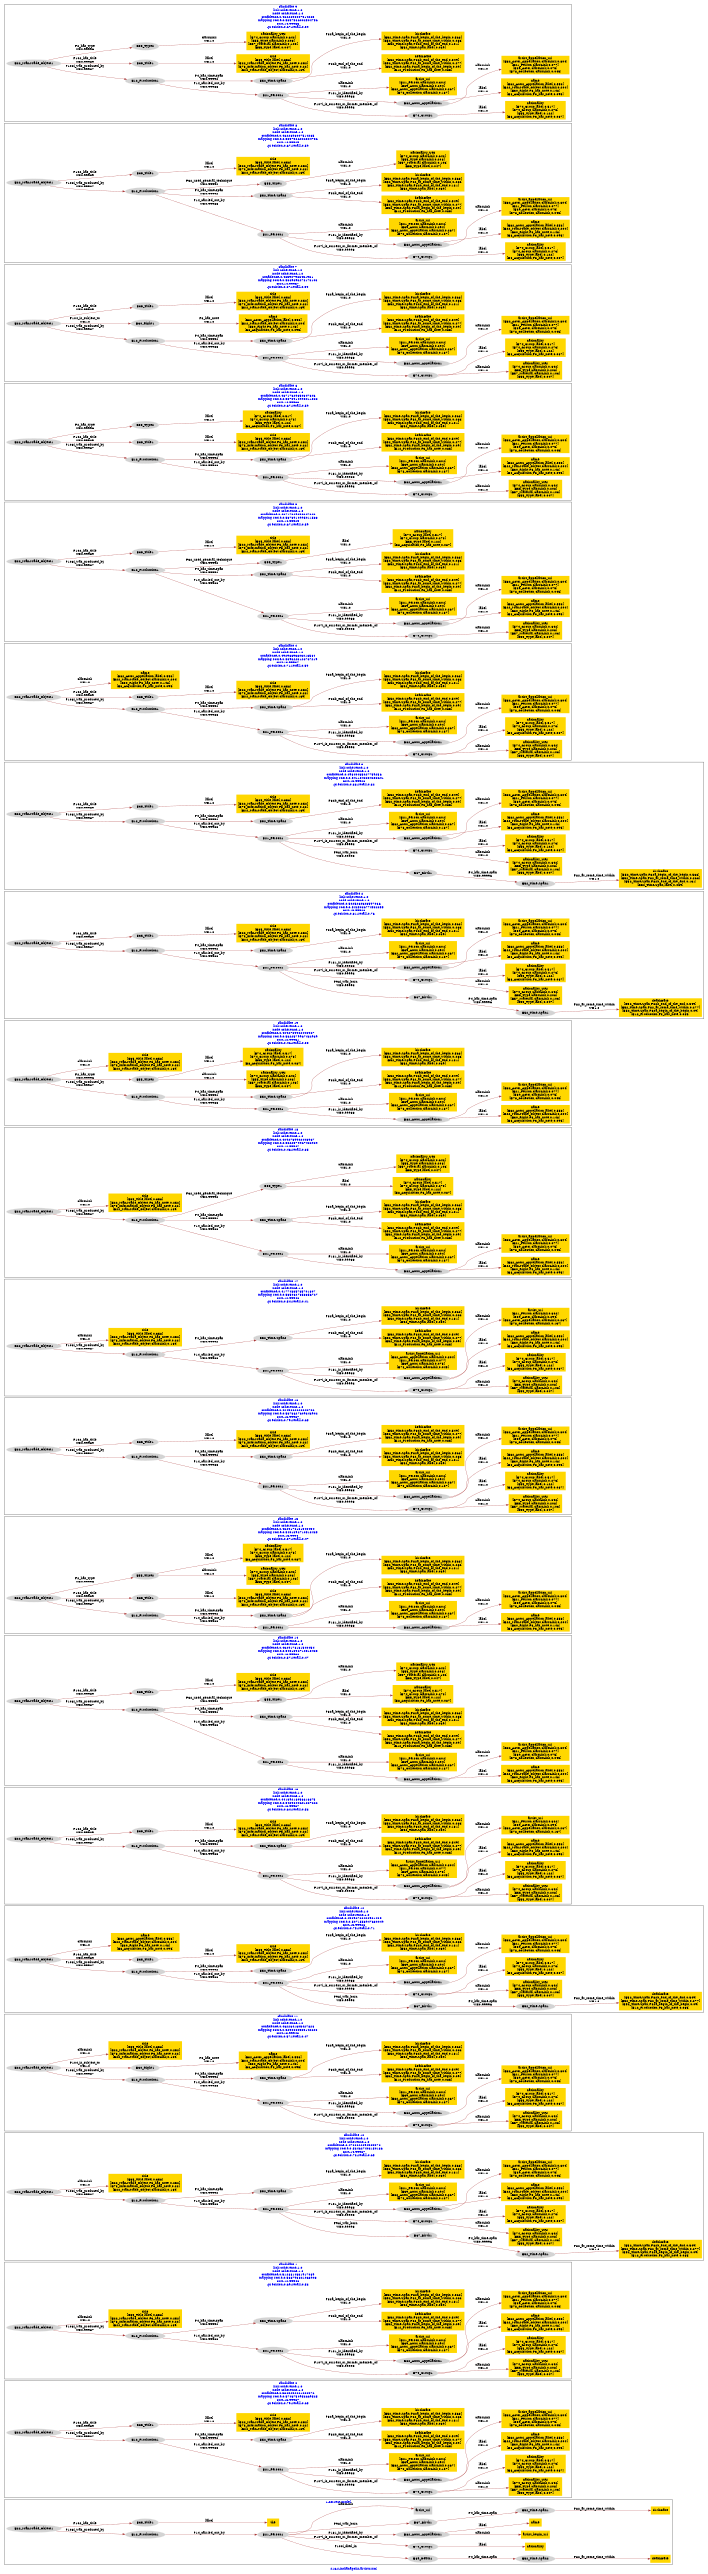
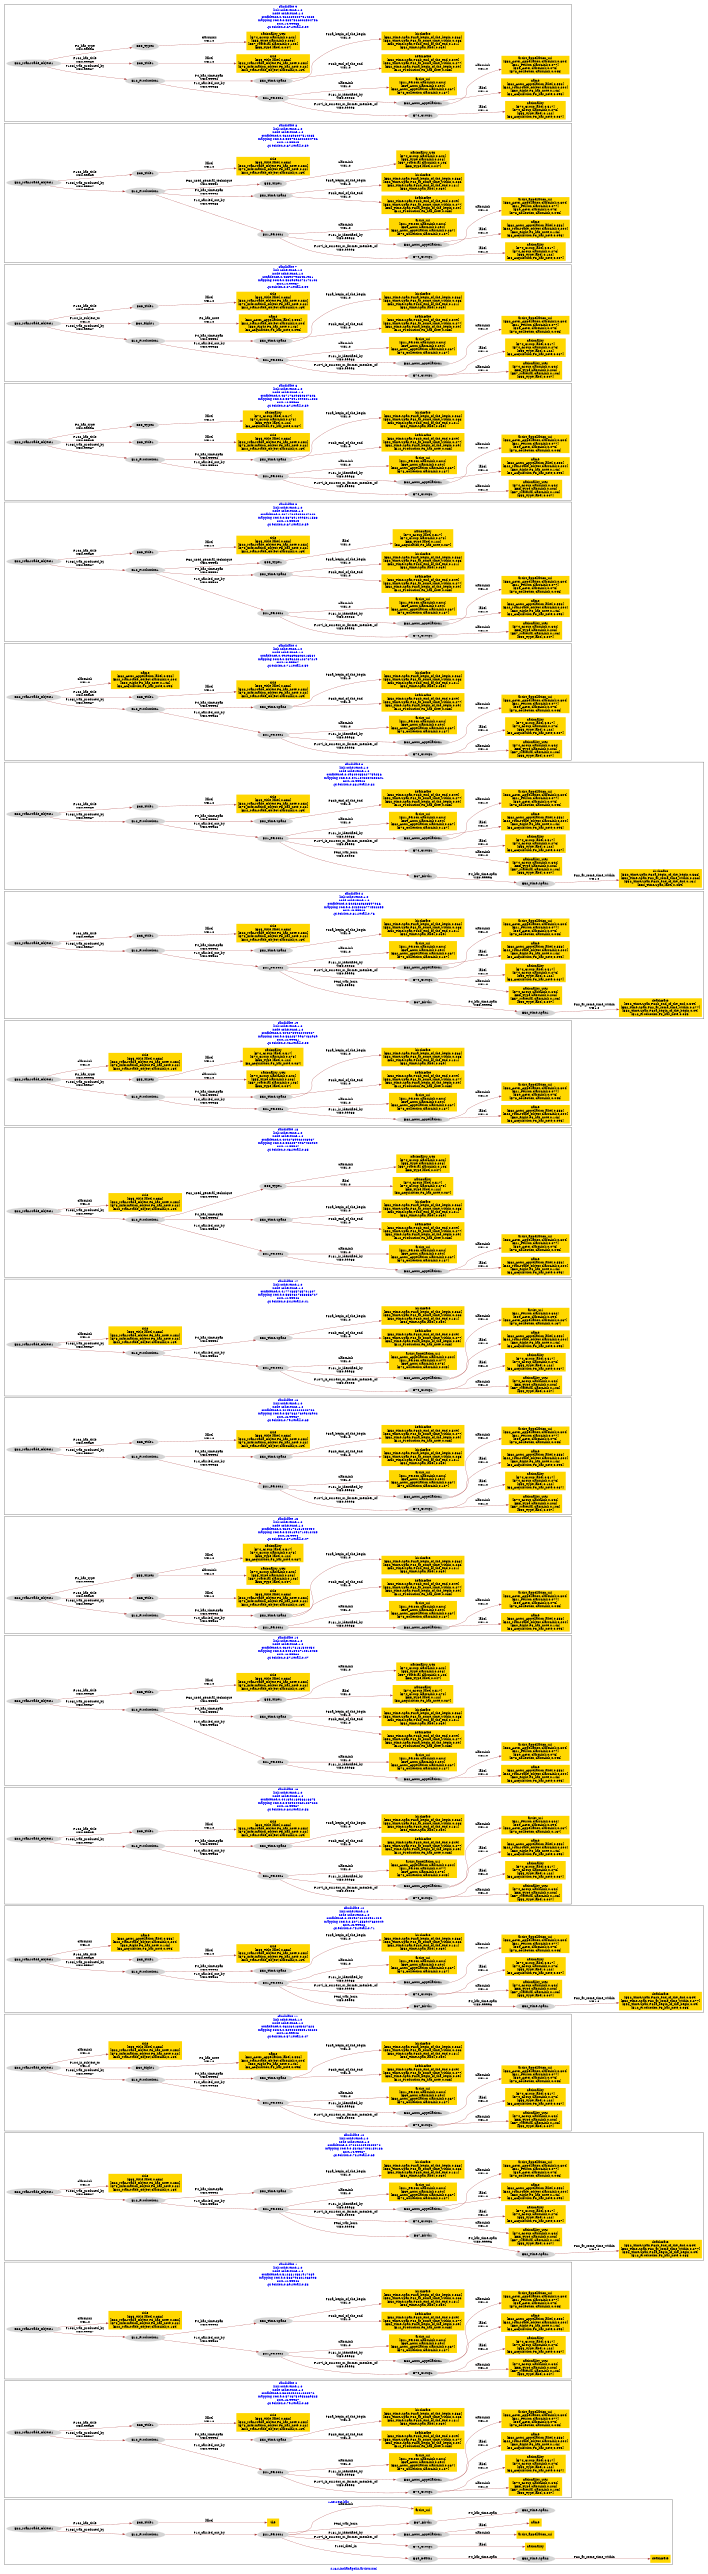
cluster "1-correct model": label "1-correct model" -> "1-correct has"
node "artist_uri": fillcolor lightgray -> gold
node "birthDate": removed
node "artist_begin_uri": label "artist_begin_uri" -> "artist_appellation_uri"
